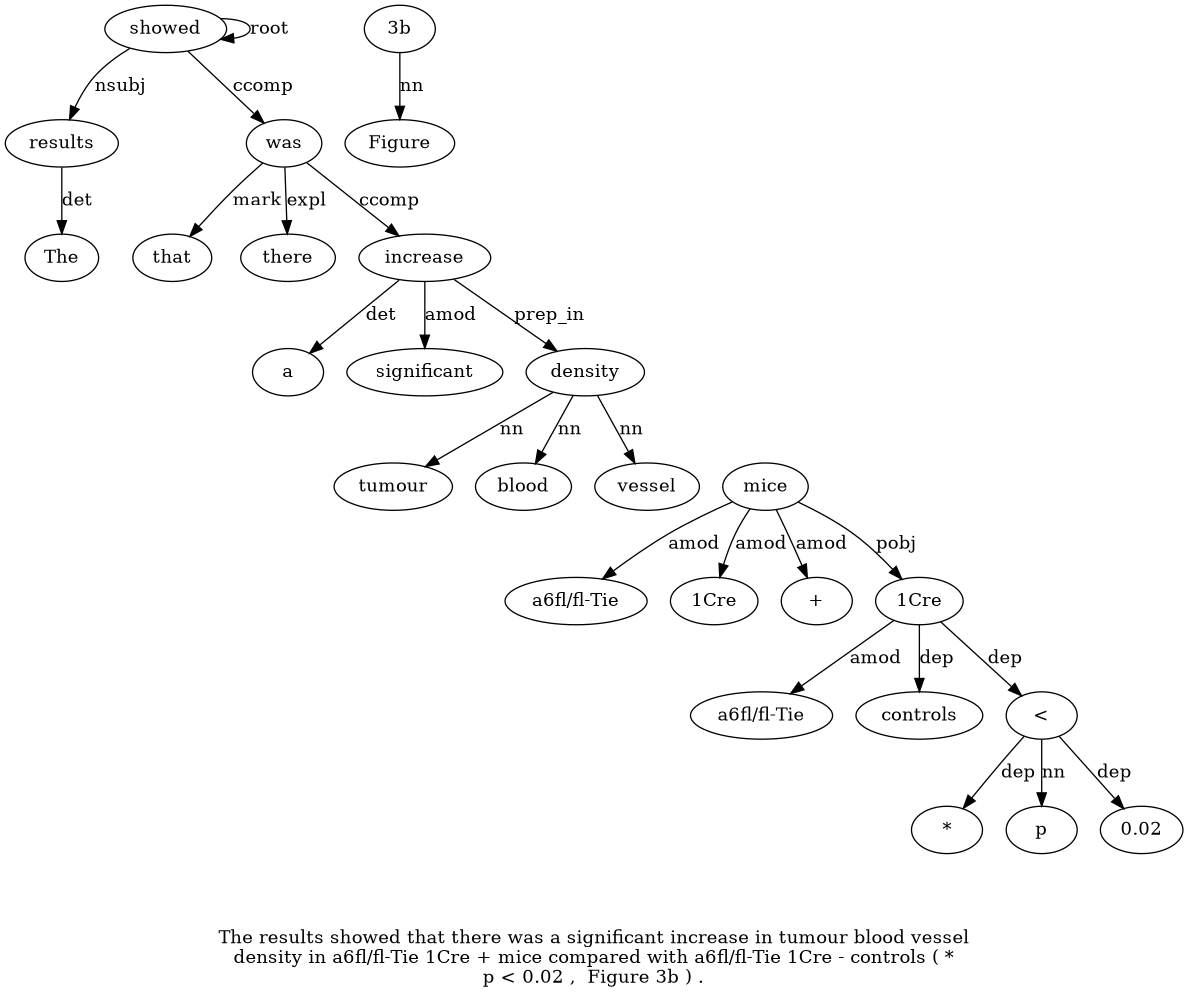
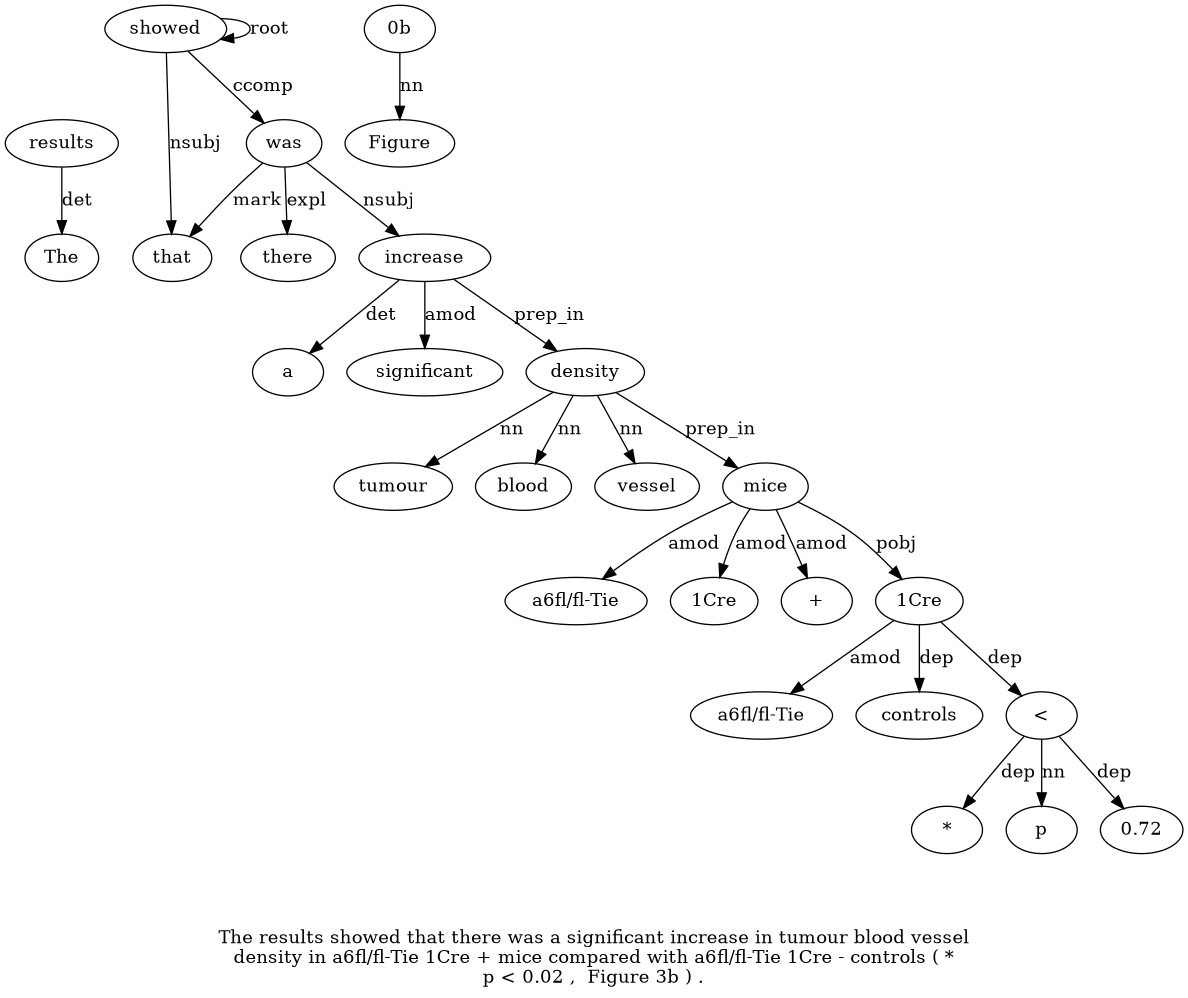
node "3b": label "3b" -> "0b"
edge "showed" -> "results": now "showed" -> "that"
edge "was" -> "increase": label "ccomp" -> "nsubj"
edge "density" -> "mice": added, label "prep_in"
node "0.02": label "0.02" -> "0.72"
